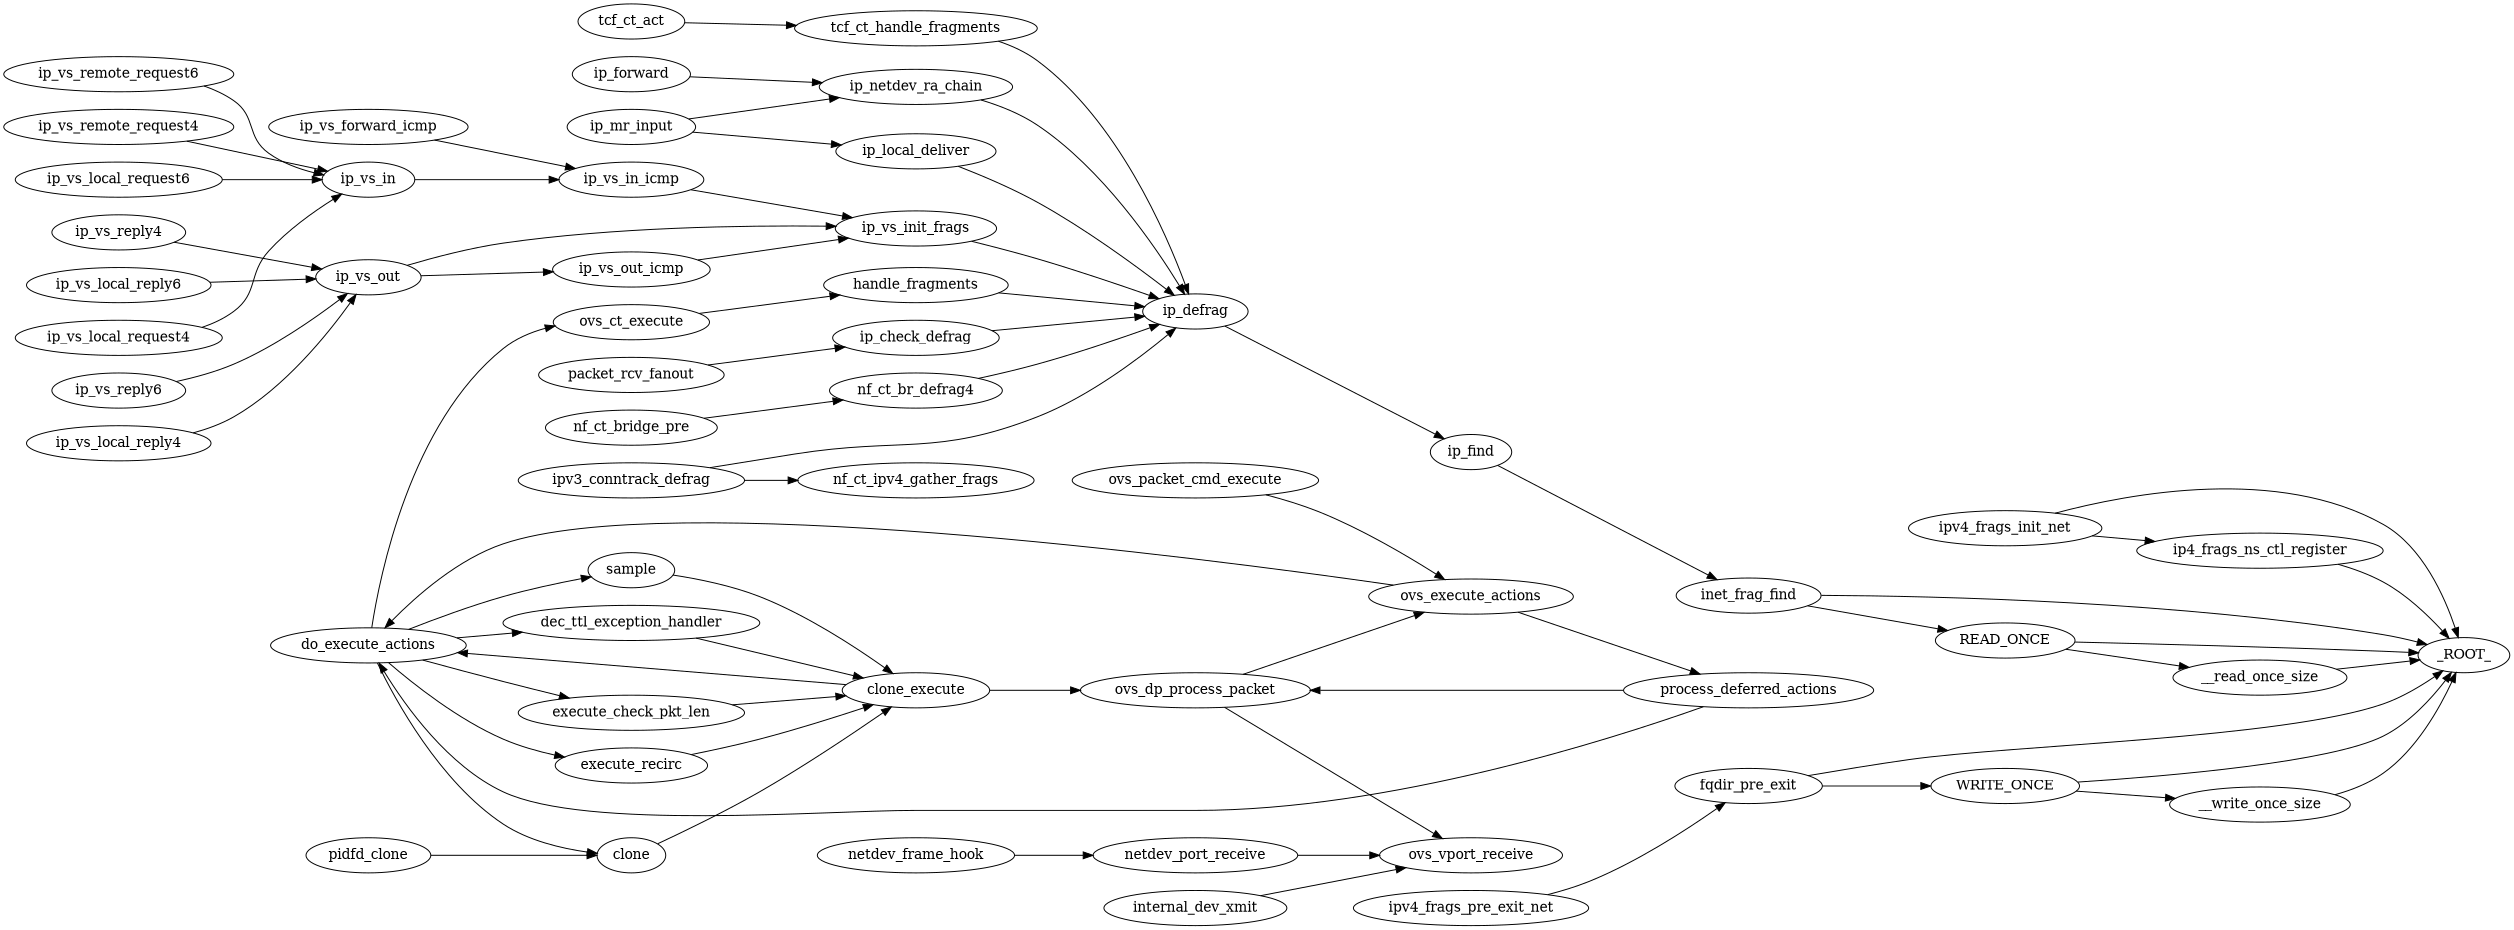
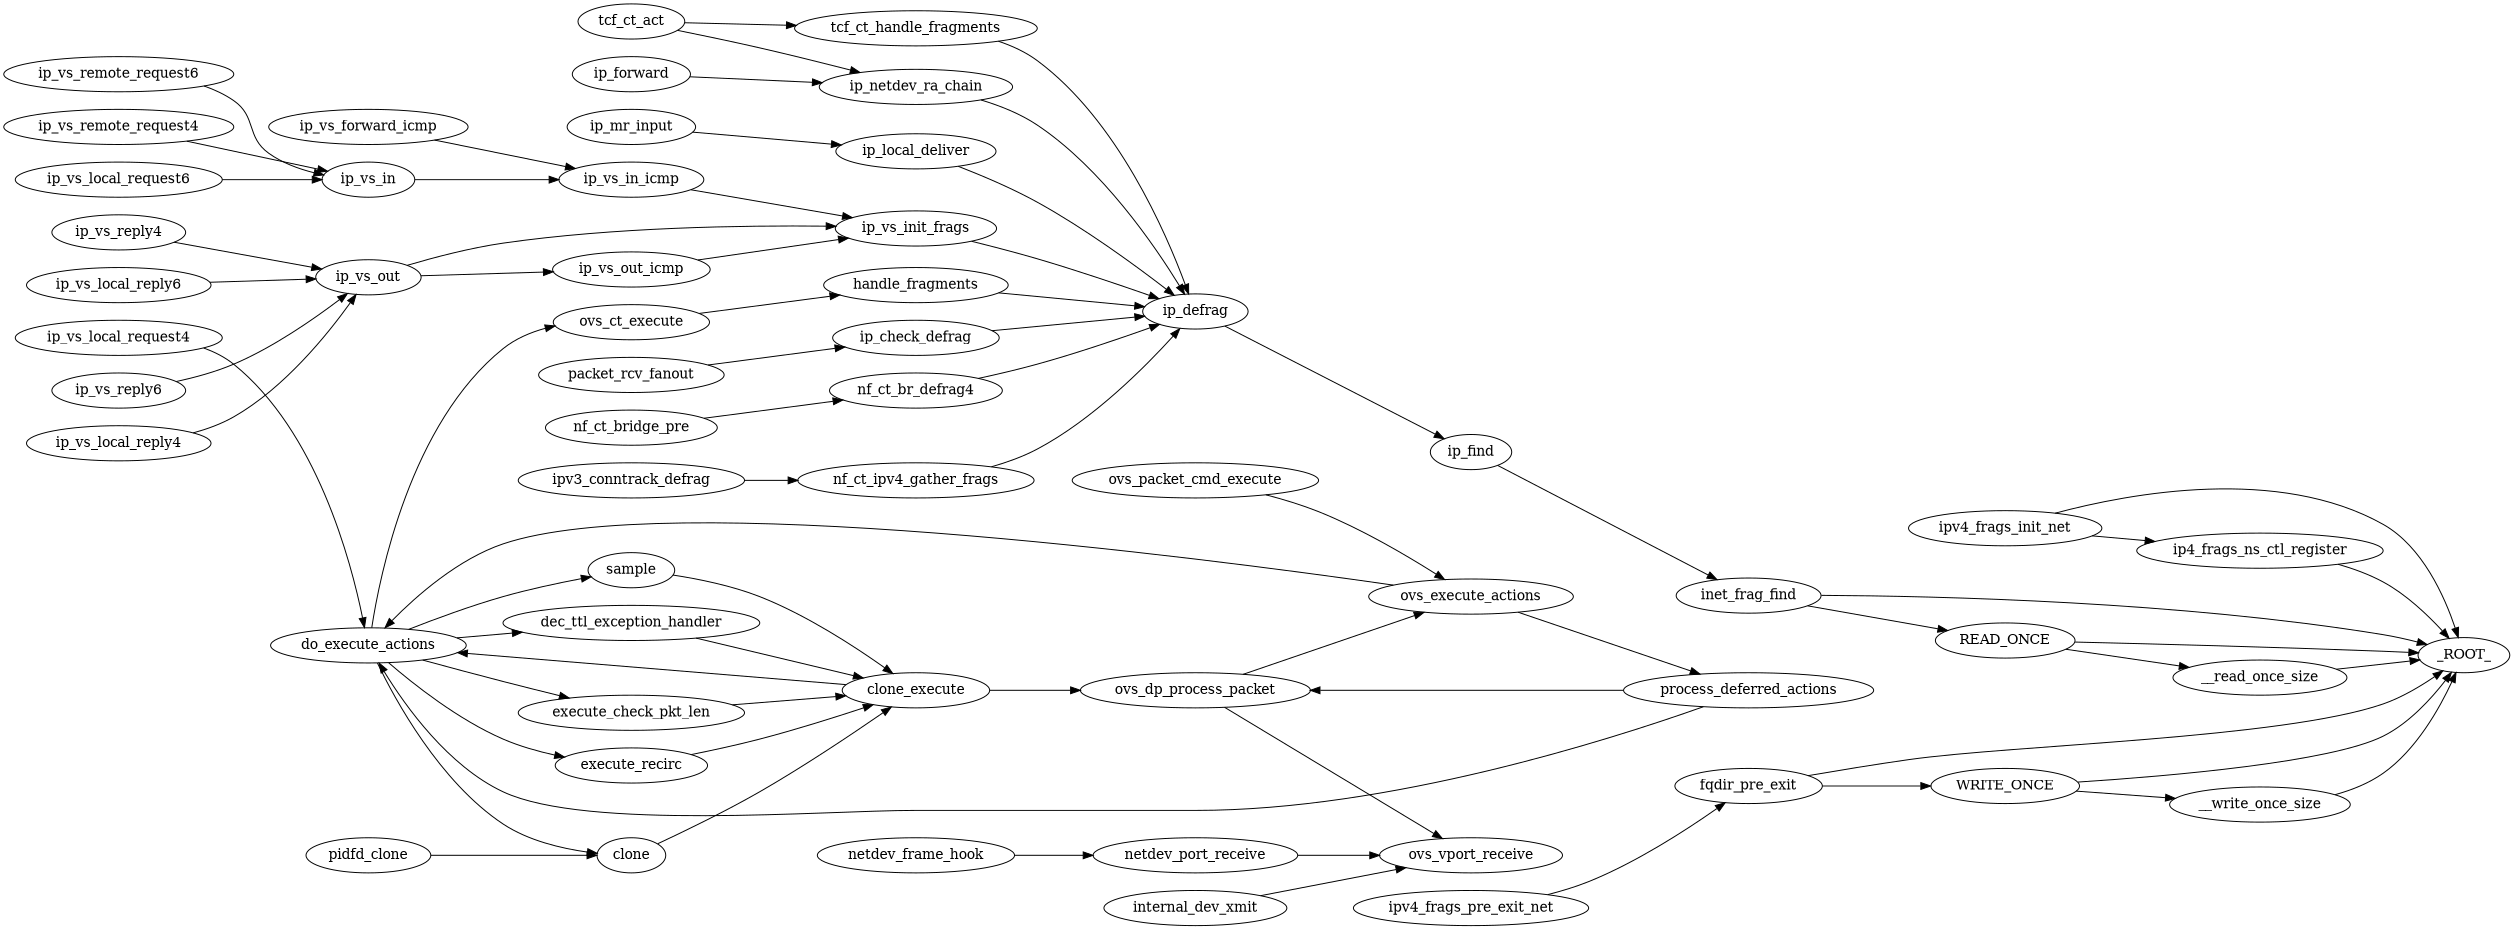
edge "ip_mr_input" -> "ip_netdev_ra_chain": now "tcf_ct_act" -> "ip_netdev_ra_chain"
edge "ip_vs_local_request4" -> "ip_vs_in": now "ip_vs_local_request4" -> "do_execute_actions"
edge "ipv3_conntrack_defrag" -> "ip_defrag": now "nf_ct_ipv4_gather_frags" -> "ip_defrag"
